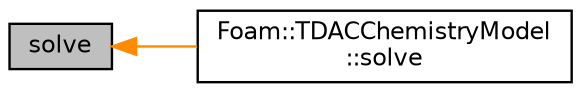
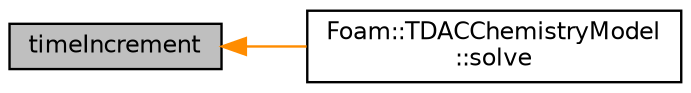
node "solve": label "solve" -> "timeIncrement"
